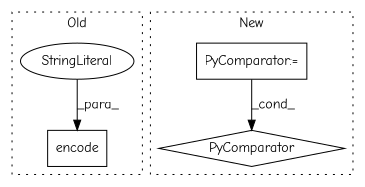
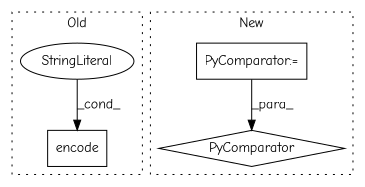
edge "StringLiteral" -> "encode": label "_para_" -> "_cond_"
edge "PyComparator:=" -> "PyComparator": label "_cond_" -> "_para_"
